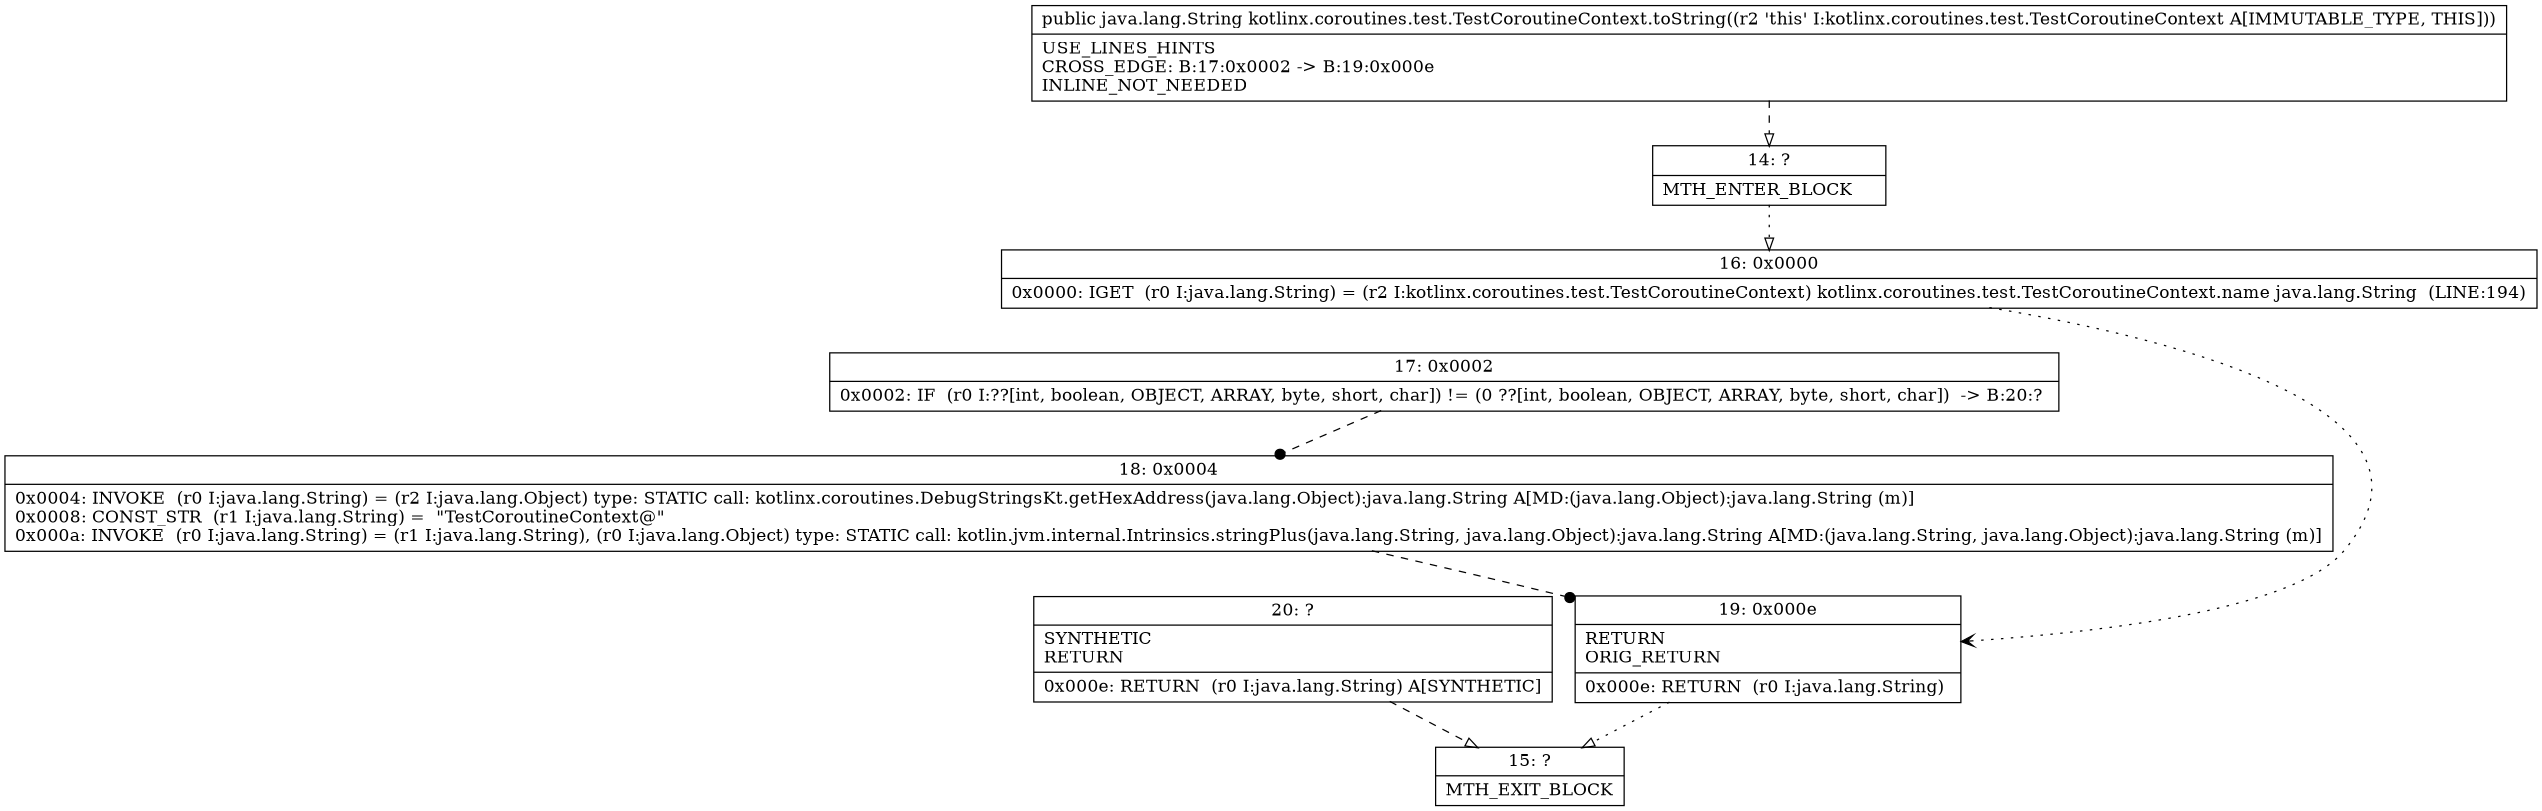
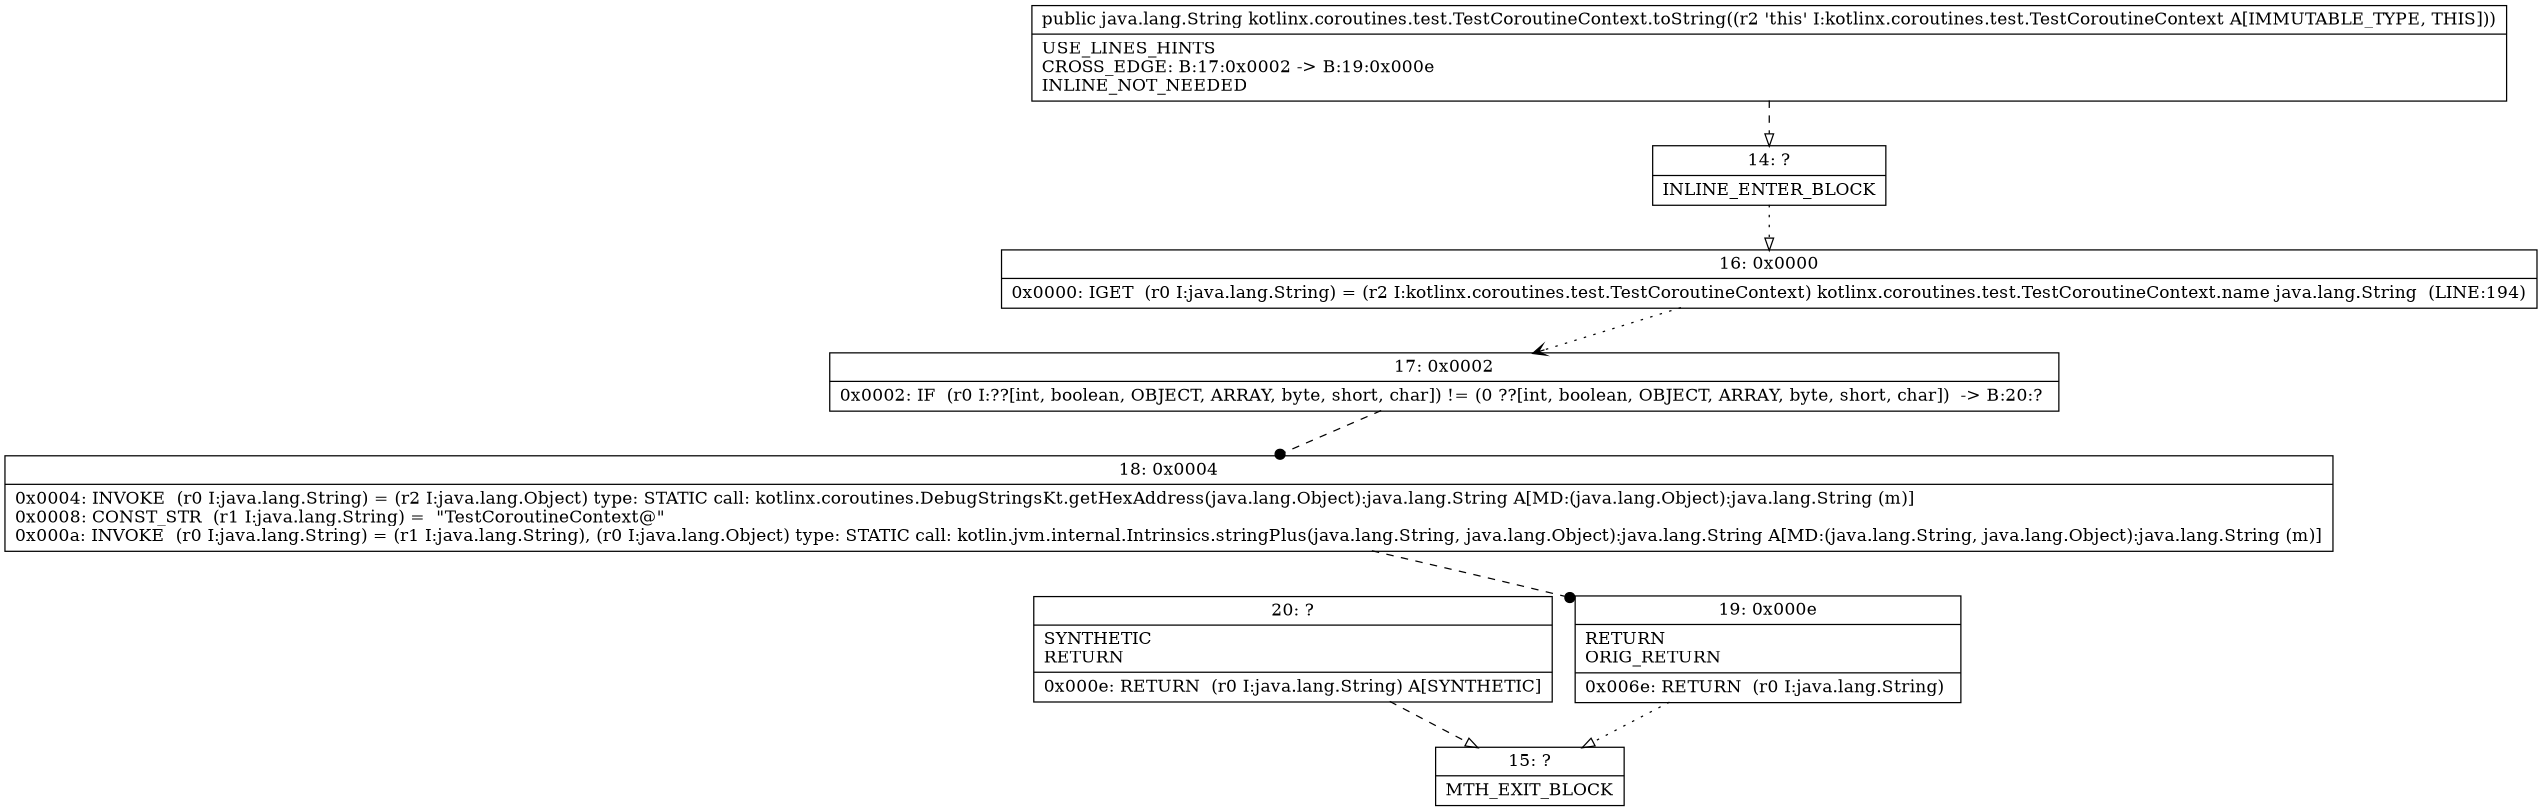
node "14: ?": text "MTH_ENTER_BLOCK" -> "INLINE_ENTER_BLOCK"
edge "16: 0x0000" -> "19: 0x000e": now "16: 0x0000" -> "17: 0x0002"
node "19: 0x000e": text "0x000e: RETURN  (r0 I:java.lang.String)" -> "0x006e: RETURN  (r0 I:java.lang.String)"
